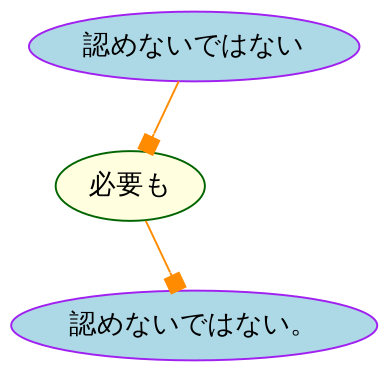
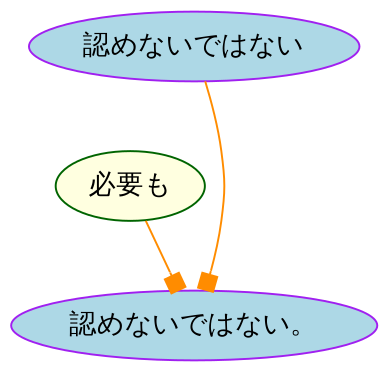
edge "認めないではない" -> "必要も": now "認めないではない" -> "認めないではない。"
